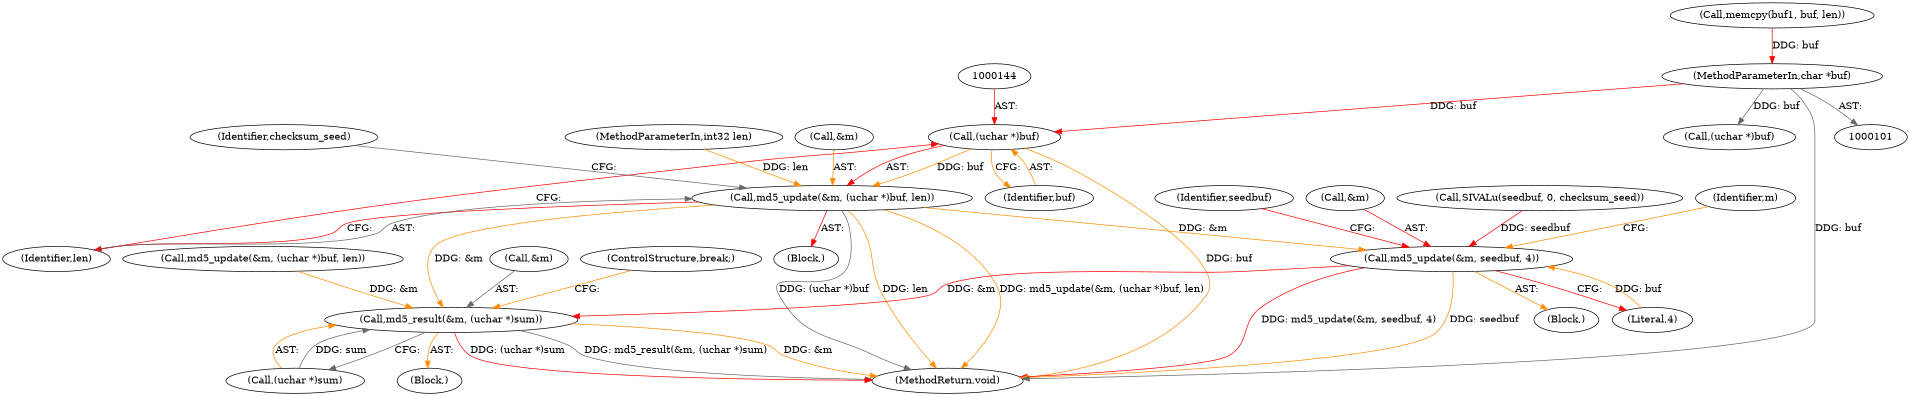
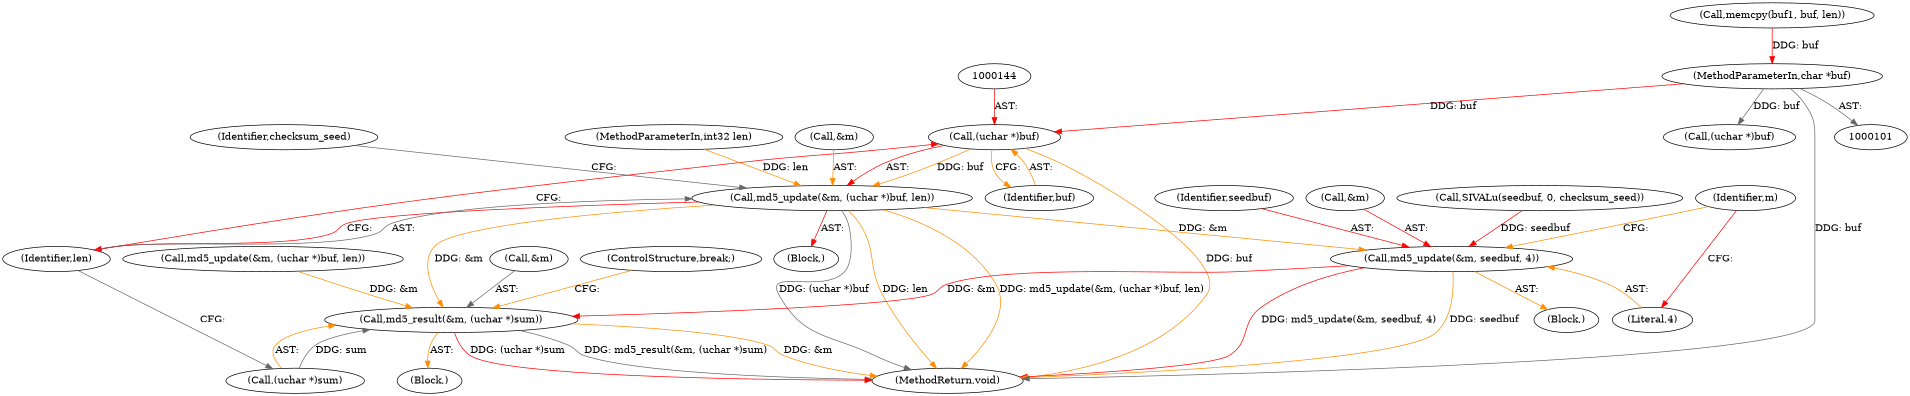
edge "(Identifier,seedbuf)" -> "(Call,md5_update(&m, seedbuf, 4))": label "CFG: " -> "AST: "
edge "(Call,md5_update(&m, seedbuf, 4))" -> "(Literal,4)": now "(Identifier,m)" -> "(Literal,4)"
edge "(Literal,4)" -> "(Call,md5_update(&m, seedbuf, 4))": label "DDG: buf" -> "AST: "
edge "(Call,md5_result(&m, (uchar *)sum))" -> "(Call,(uchar *)sum)": now "(Identifier,len)" -> "(Call,(uchar *)sum)"
